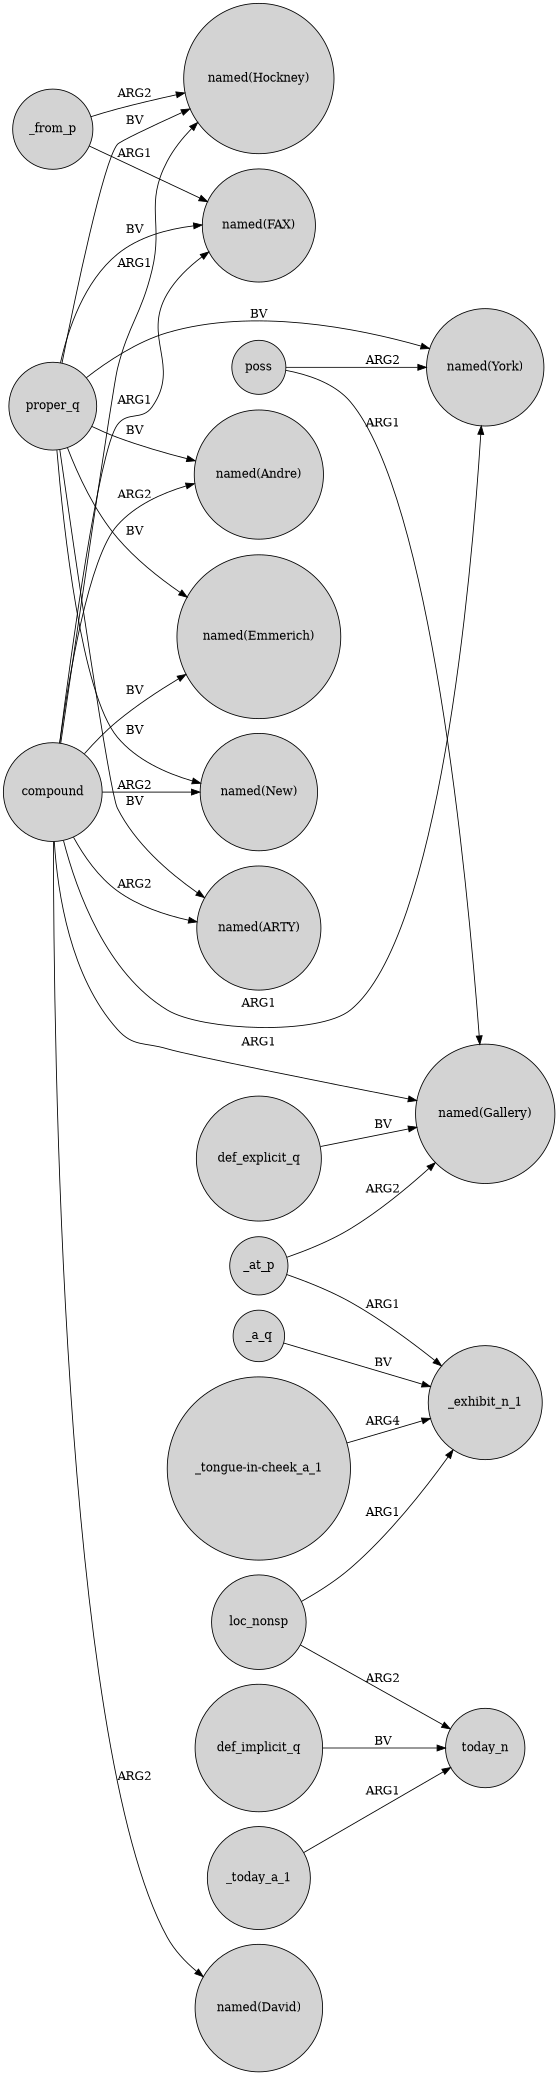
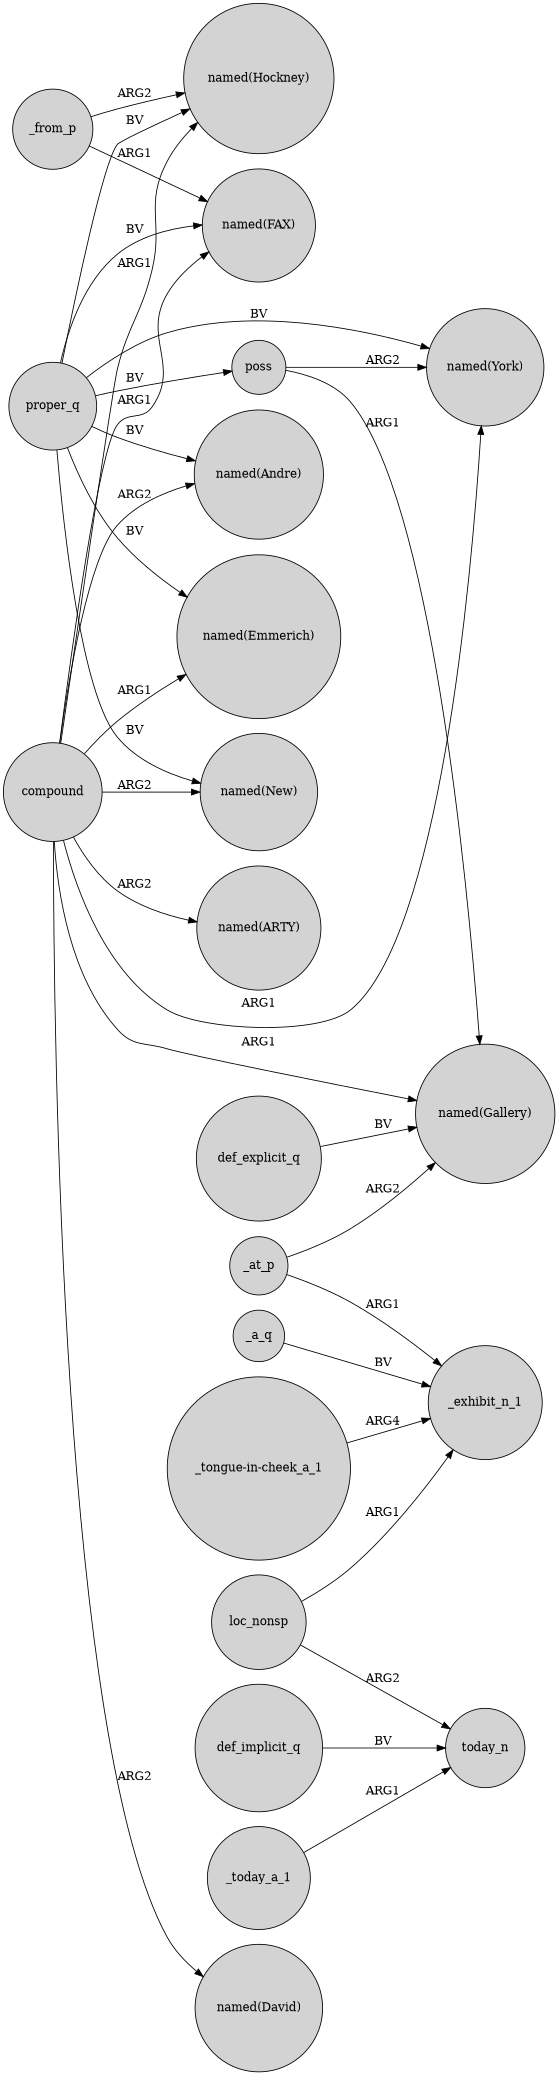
edge "compound" -> "named(Emmerich)": label "BV" -> "ARG1"
edge "proper_q" -> "named(ARTY)": now "proper_q" -> "poss"
